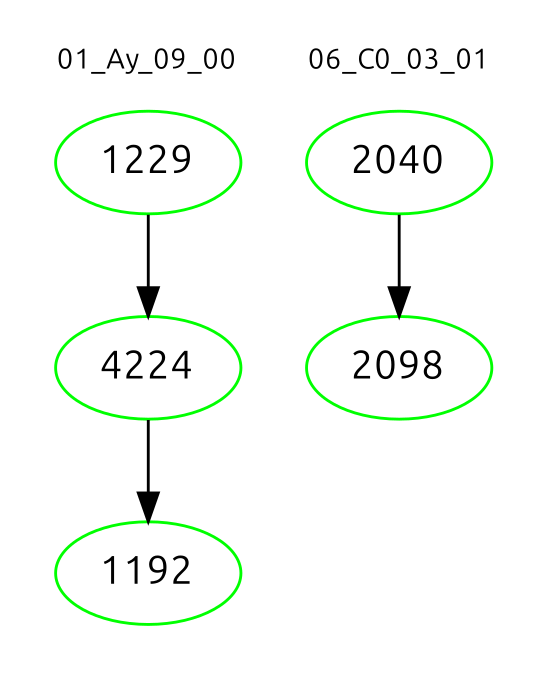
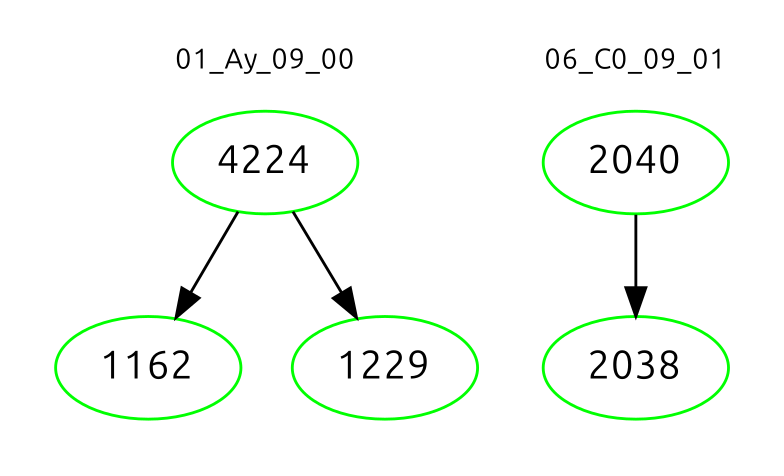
cluster "06_C0_03_01": label "06_C0_03_01" -> "06_C0_09_01"
edge "1229" -> "4224": reversed
node "2098": label "2098" -> "2038"
node "1192": label "1192" -> "1162"
